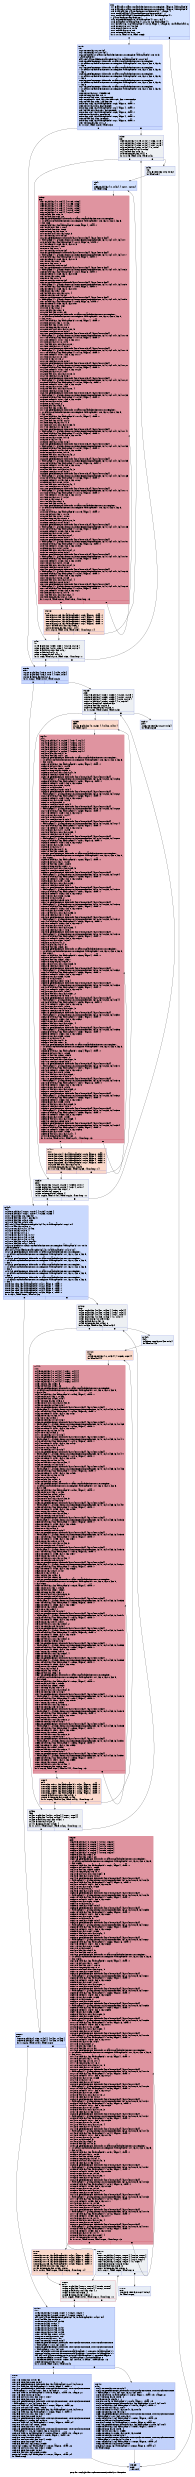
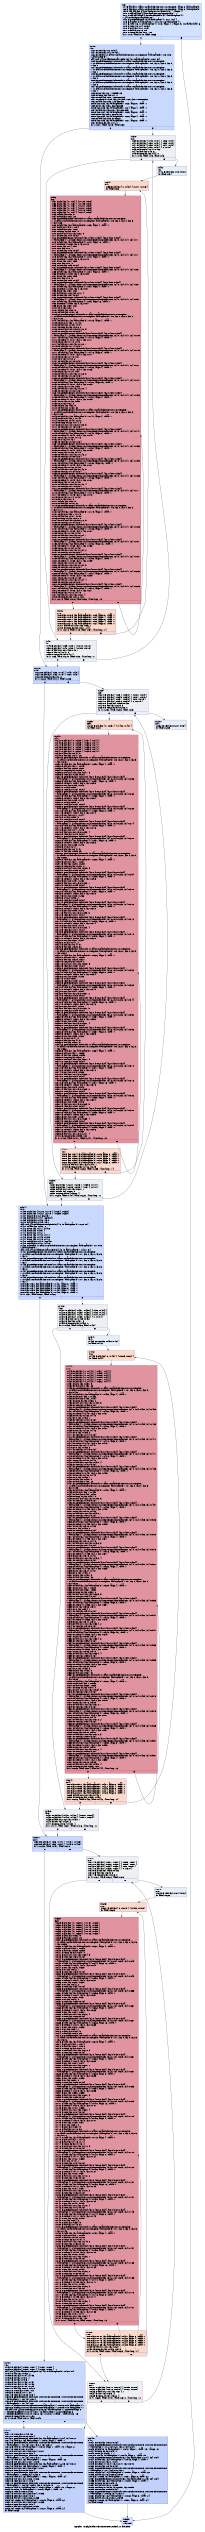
node "%54:": fillcolor #9abbff70 -> #f7a88970
edge "%436:" -> "%426:": removed
node "%626:": added
edge "%620:" -> "%791:": now "%620:" -> "%810:"
